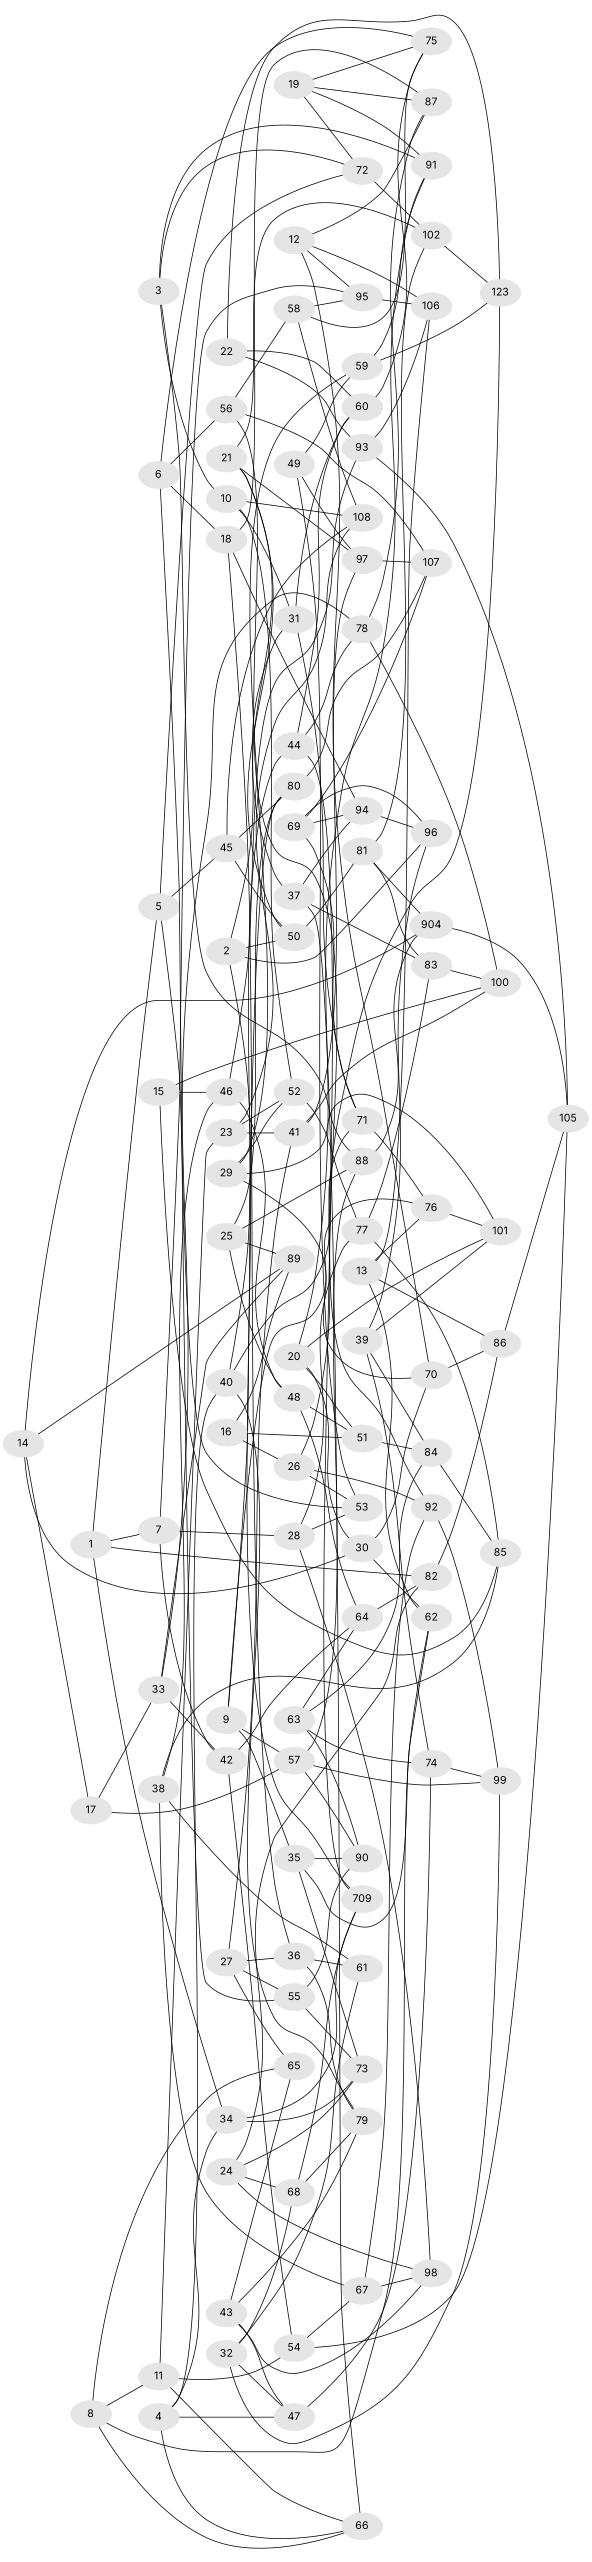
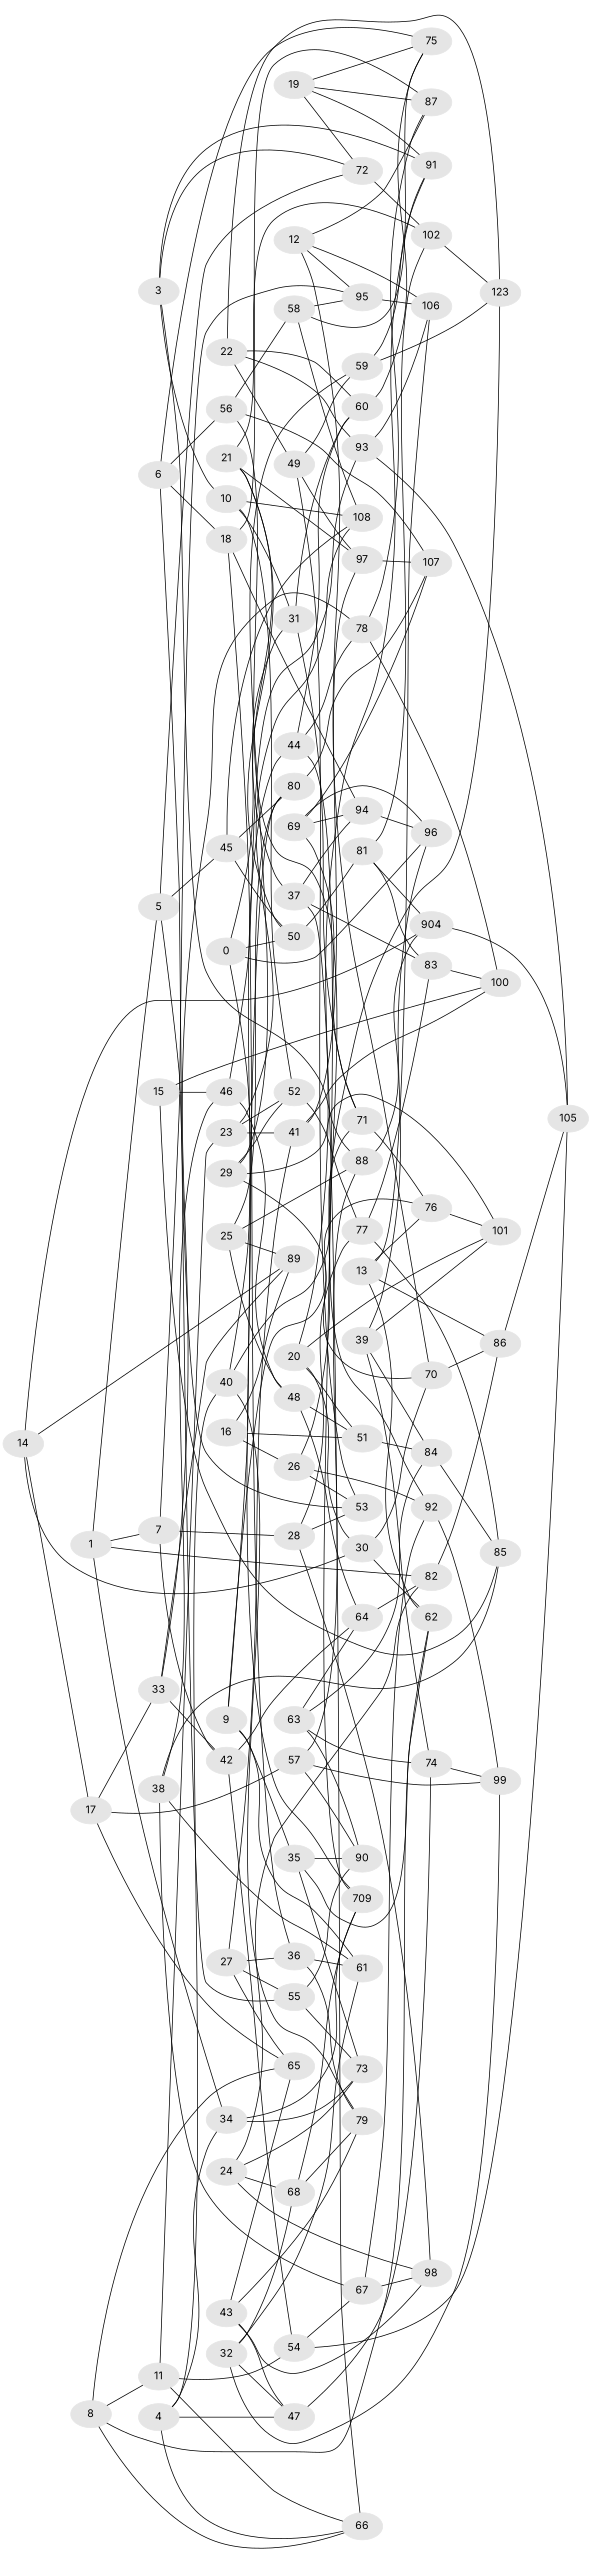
edge "22" -- "49": added
node "2": label "2" -> "0"
edge "9" -- "57": now "9" -- "61"
edge "17" -- "65": added
